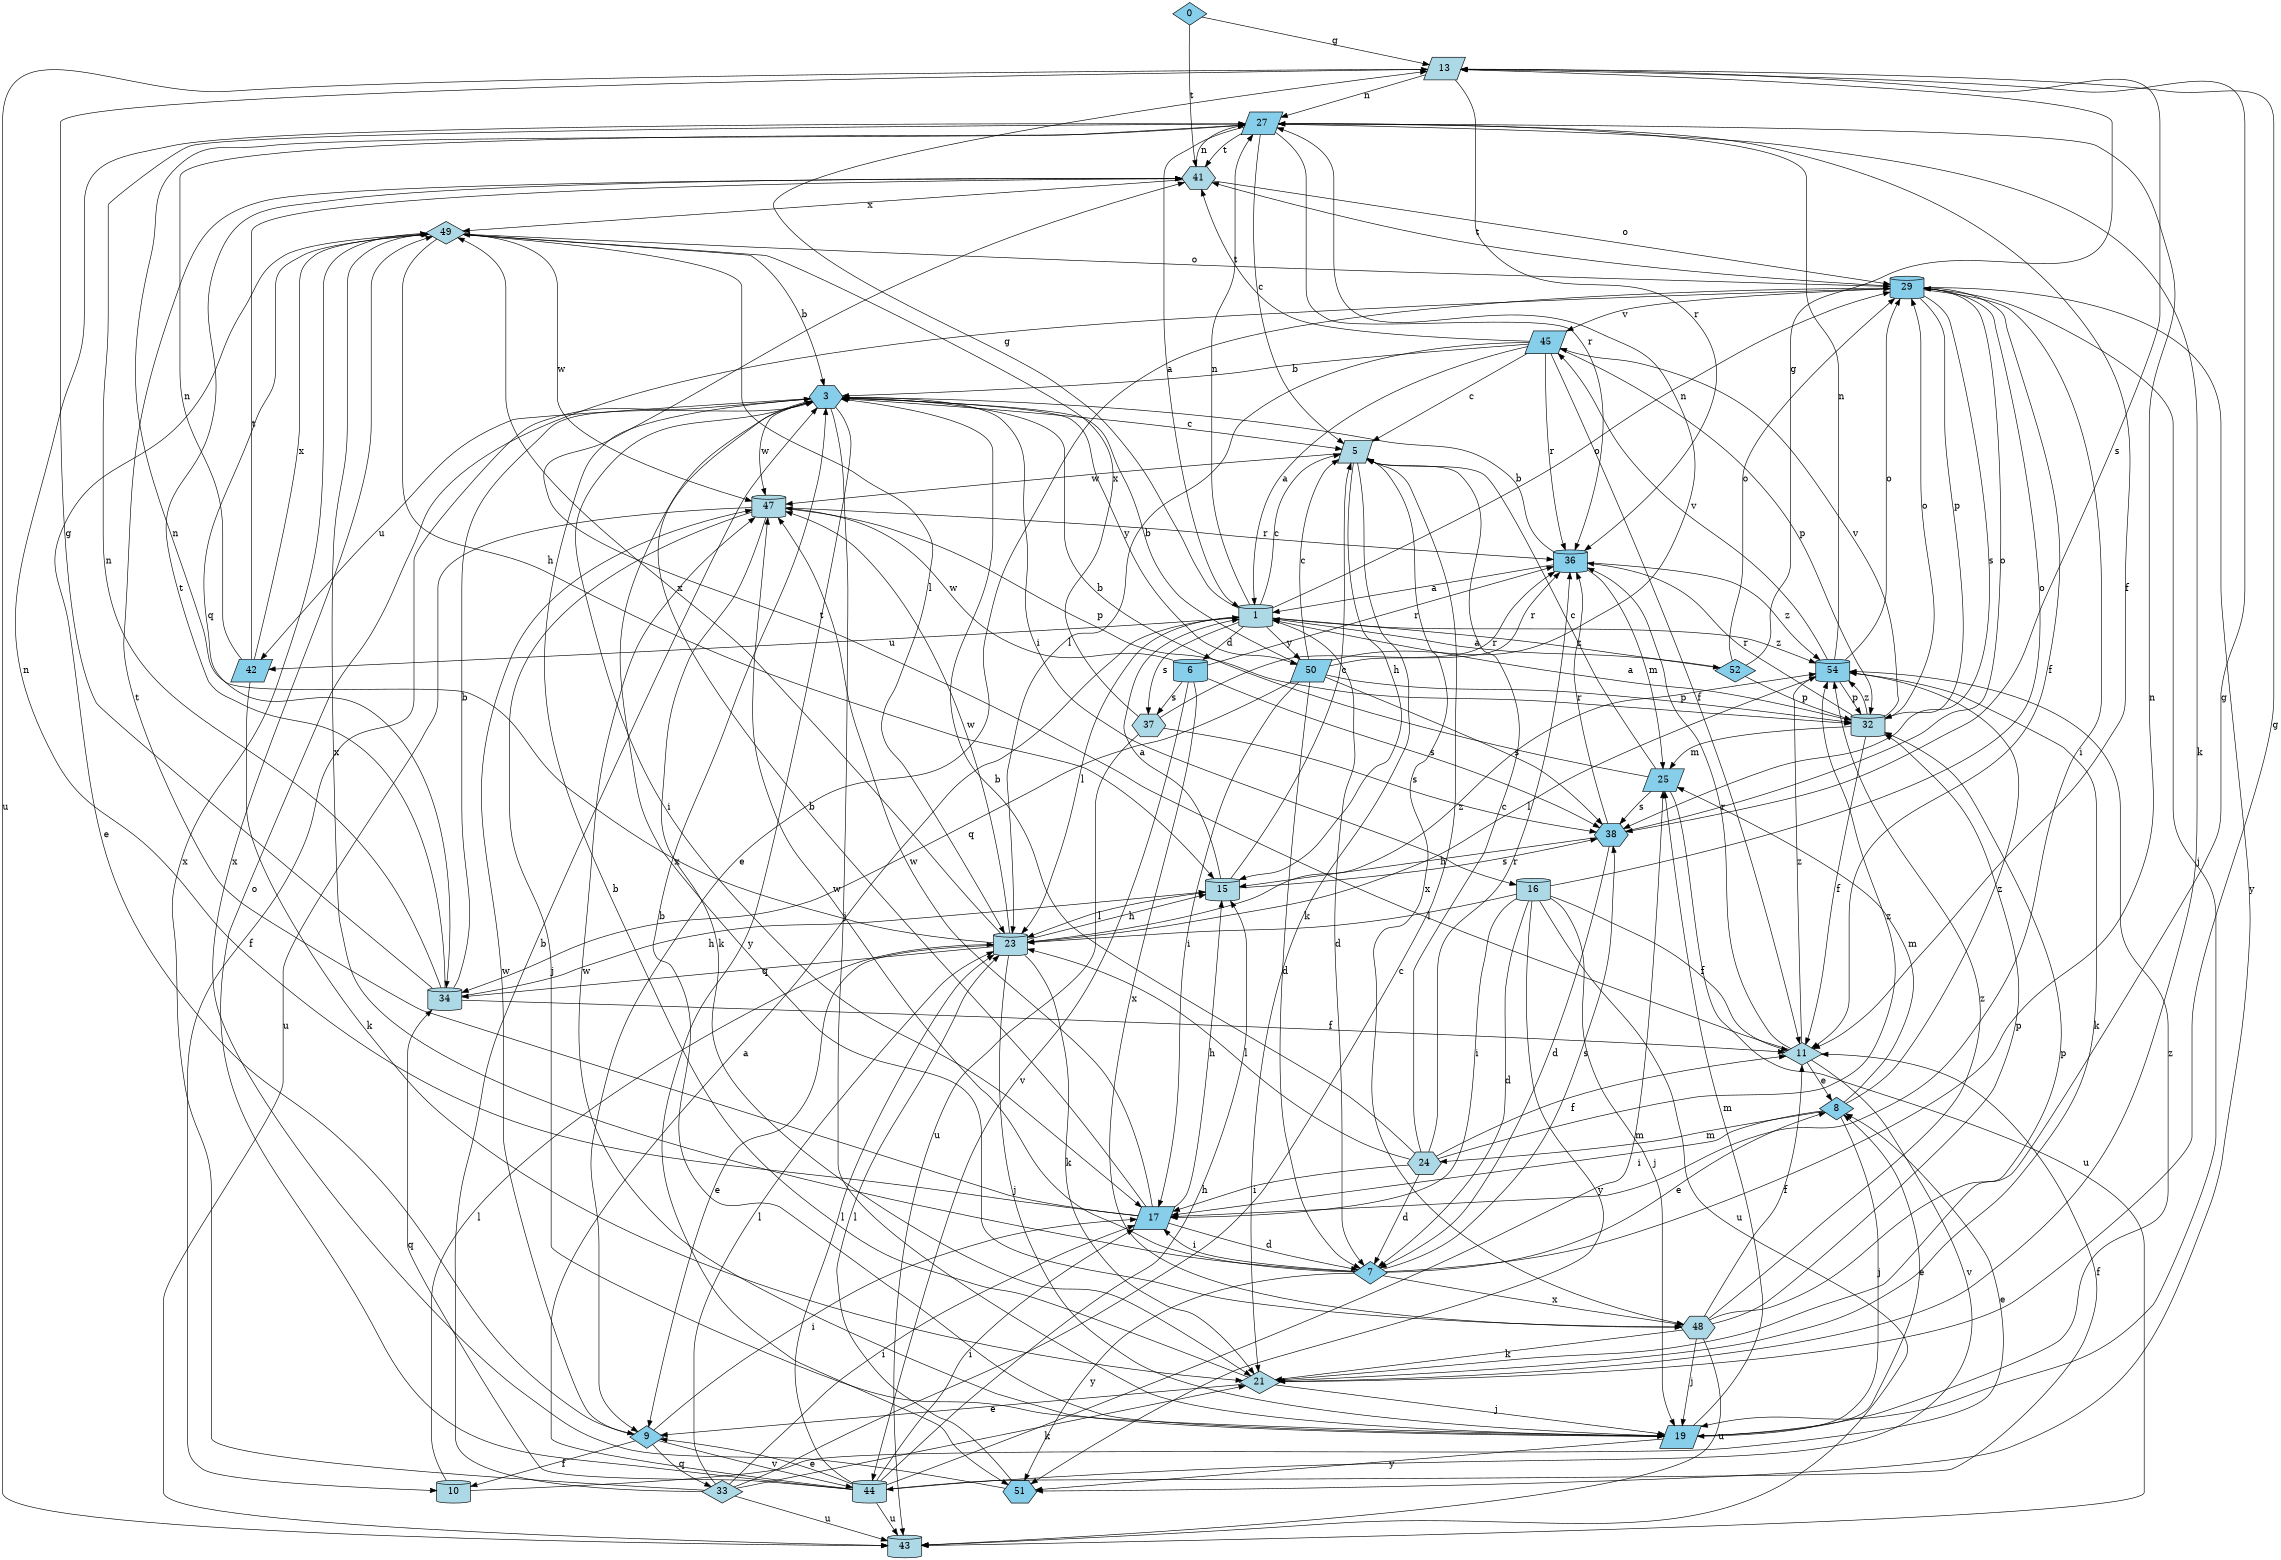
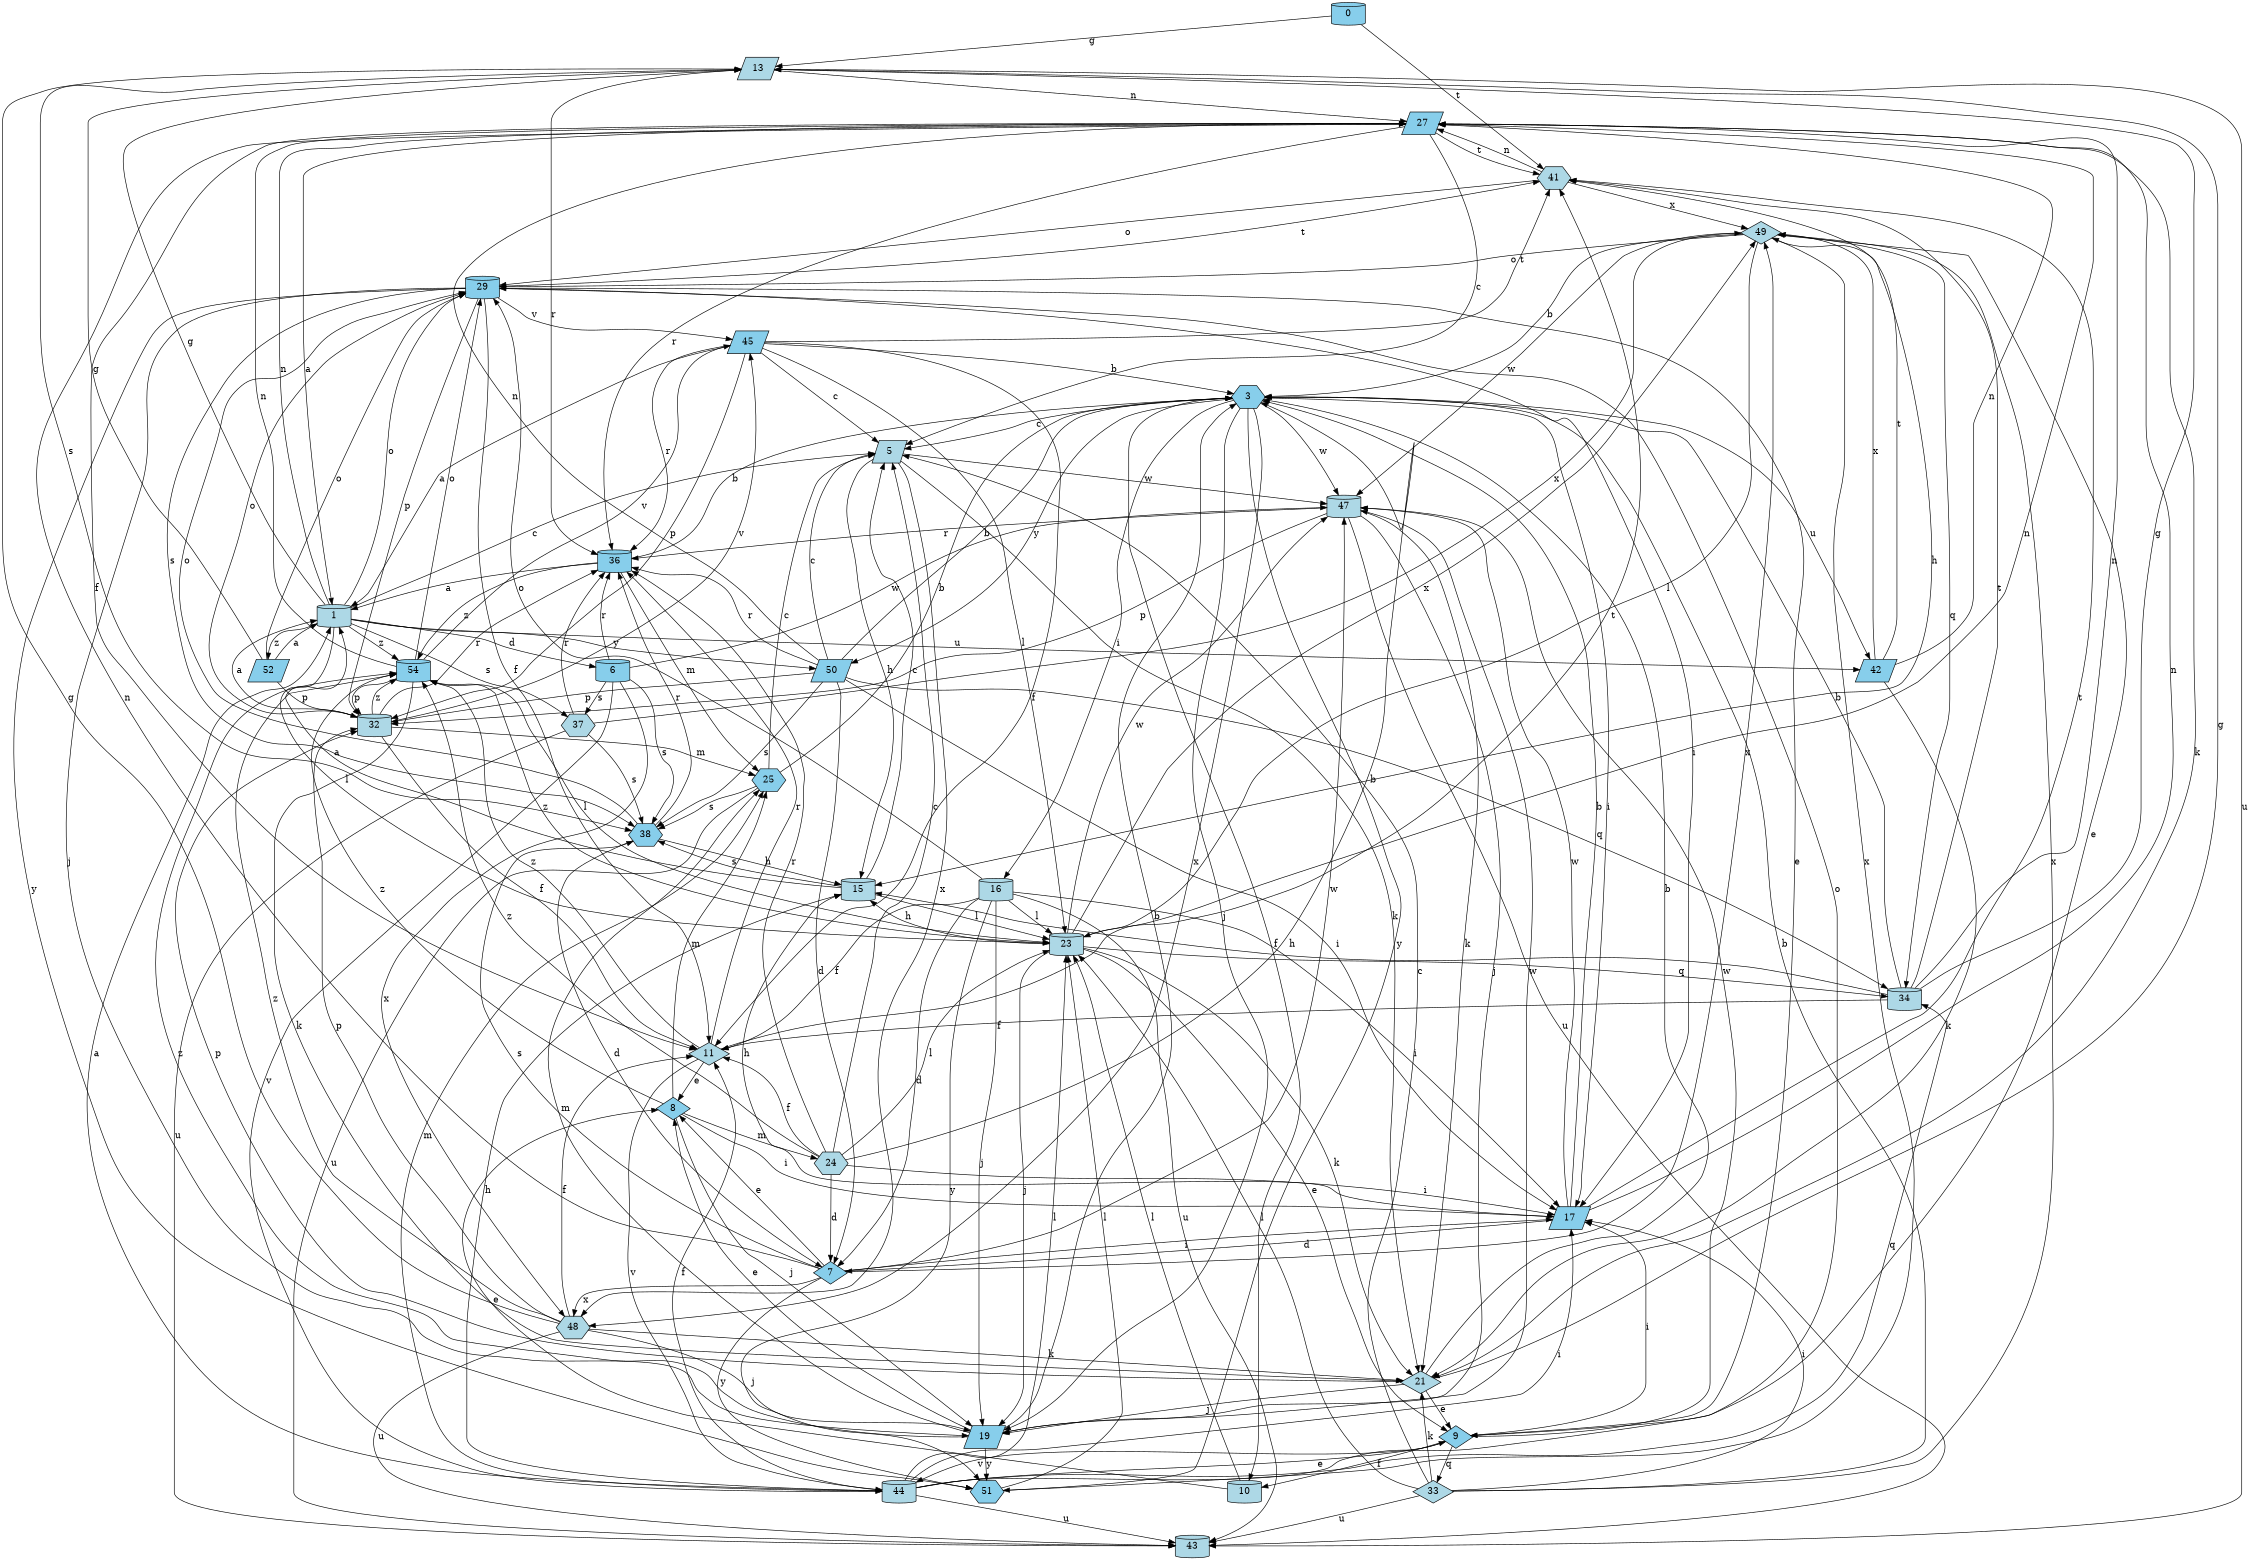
node "0": shape diamond -> cylinder
node "52": shape diamond -> parallelogram
node "25": shape parallelogram -> hexagon
edge "1" -> "7": removed, label "d"
